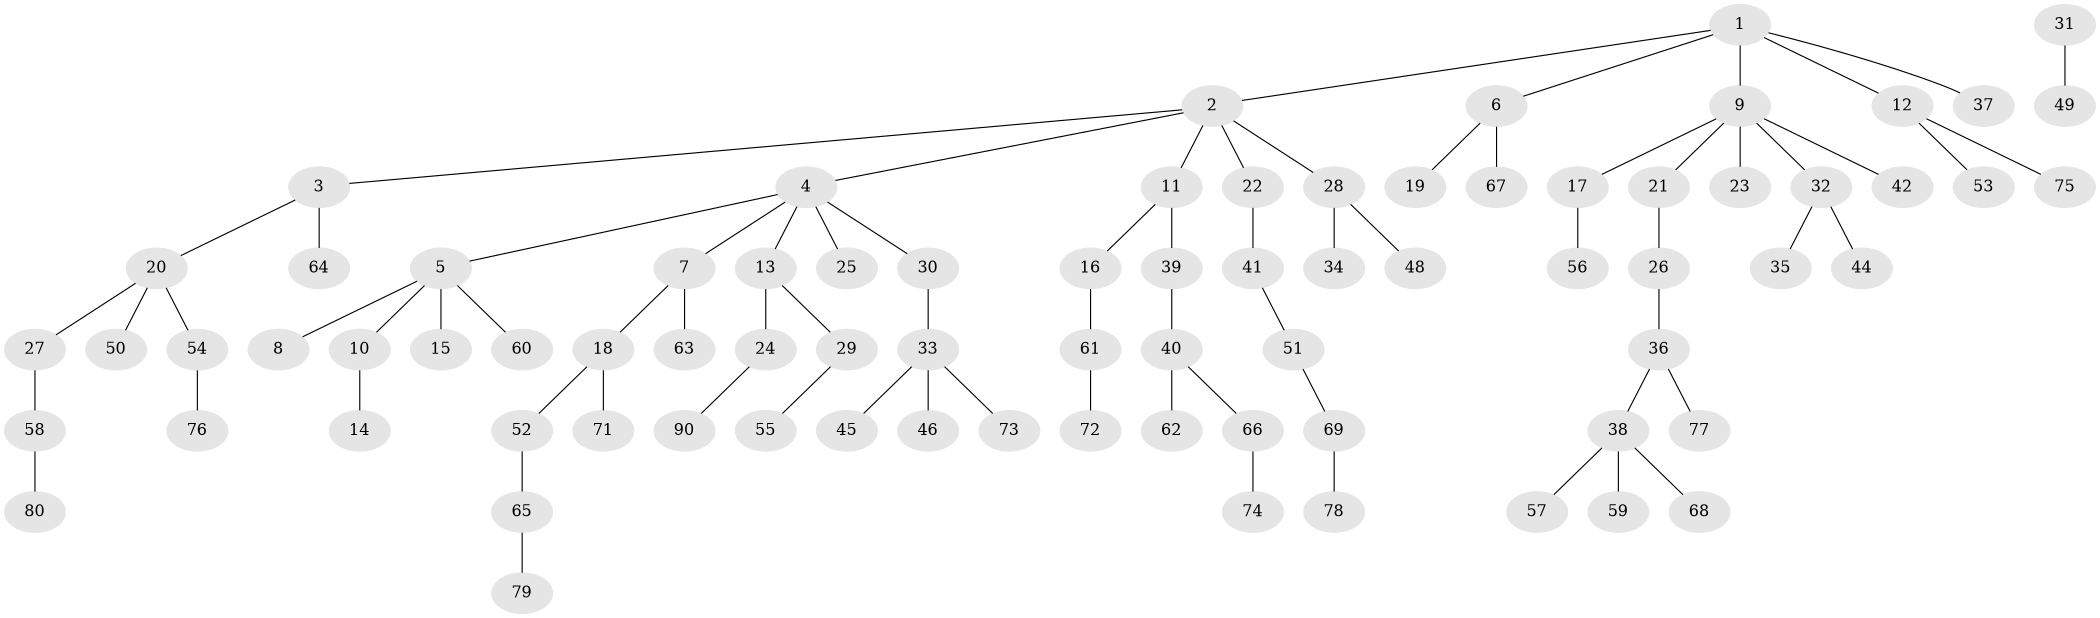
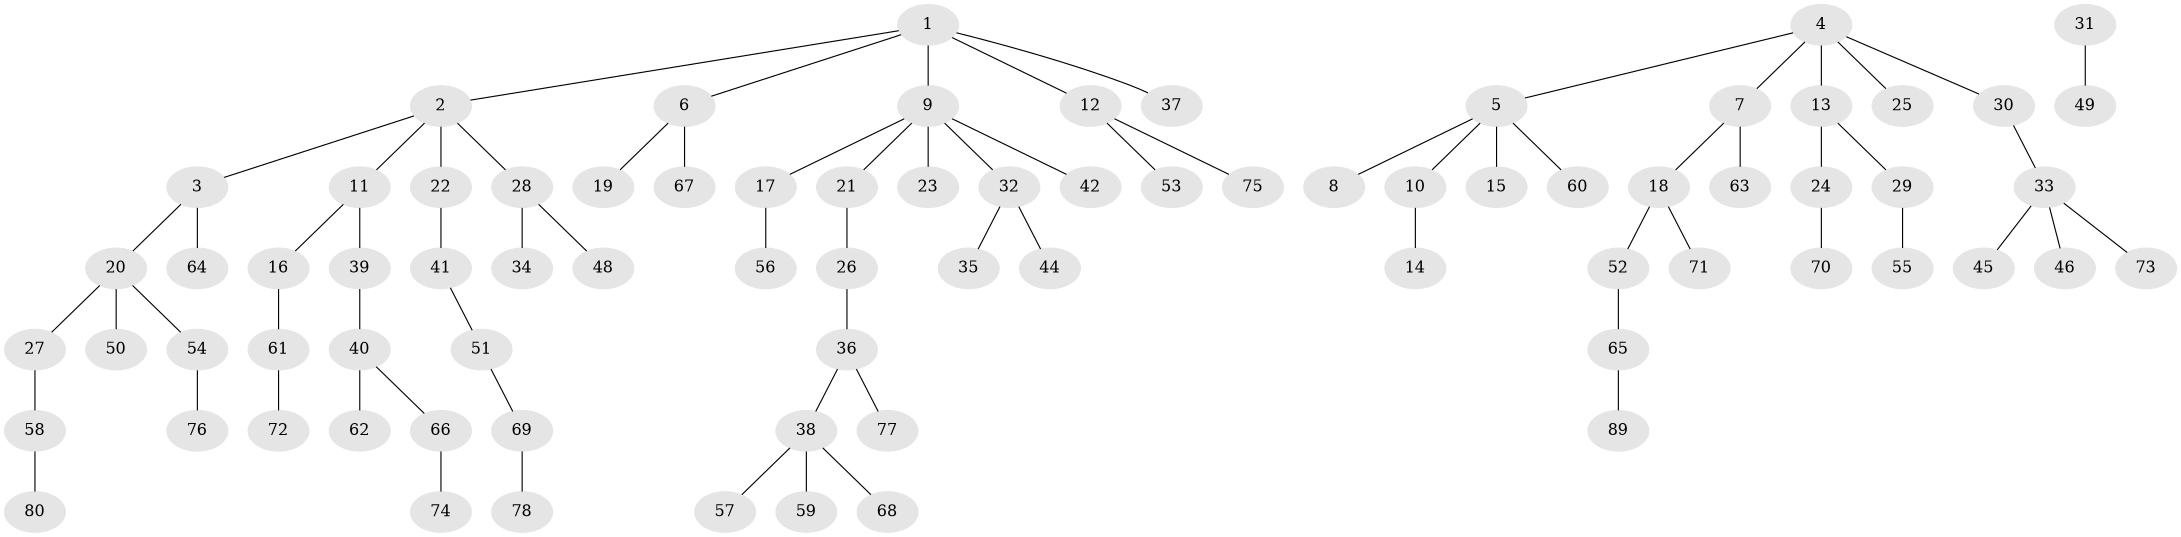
edge "2" -- "4": removed
node "90": label "90" -> "70"
node "79": label "79" -> "89"
